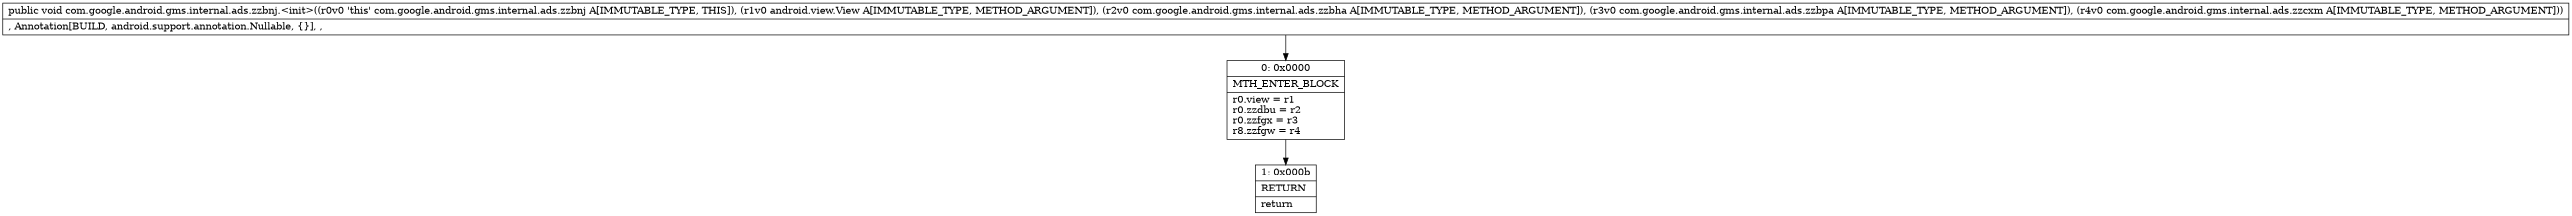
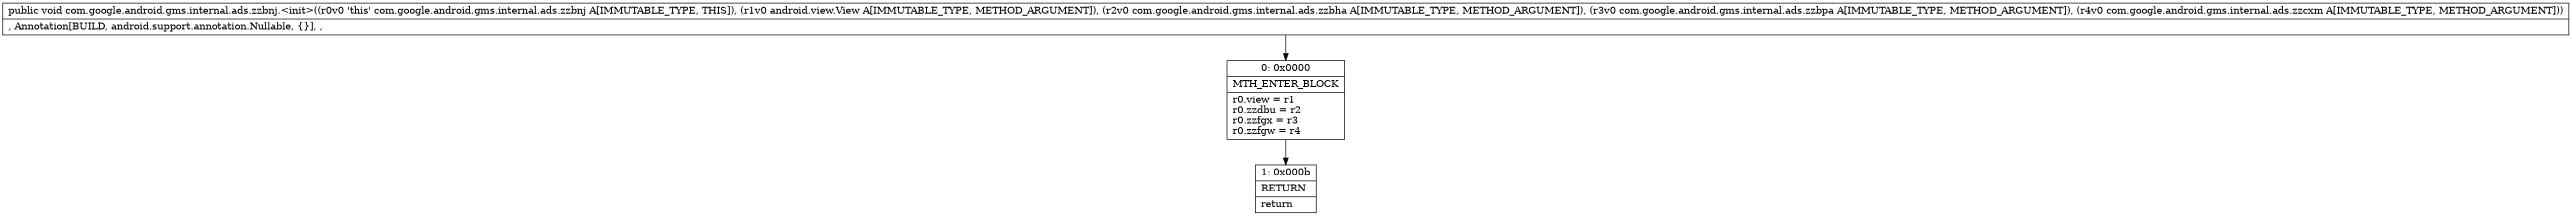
node "0: 0x0000": text "r8.zzfgw = r4" -> "r0.zzfgw = r4"
